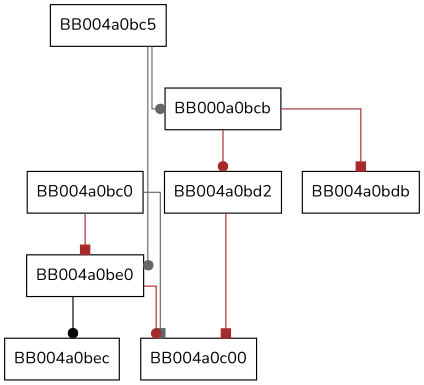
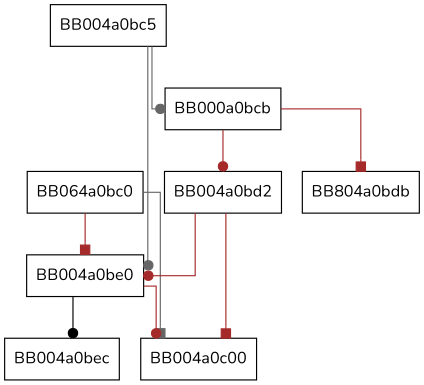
node "BB004a0bc0": label "BB004a0bc0" -> "BB064a0bc0"
node "BB004a0bdb": label "BB004a0bdb" -> "BB804a0bdb"
edge "BB004a0bd2" -> "BB004a0be0": added
